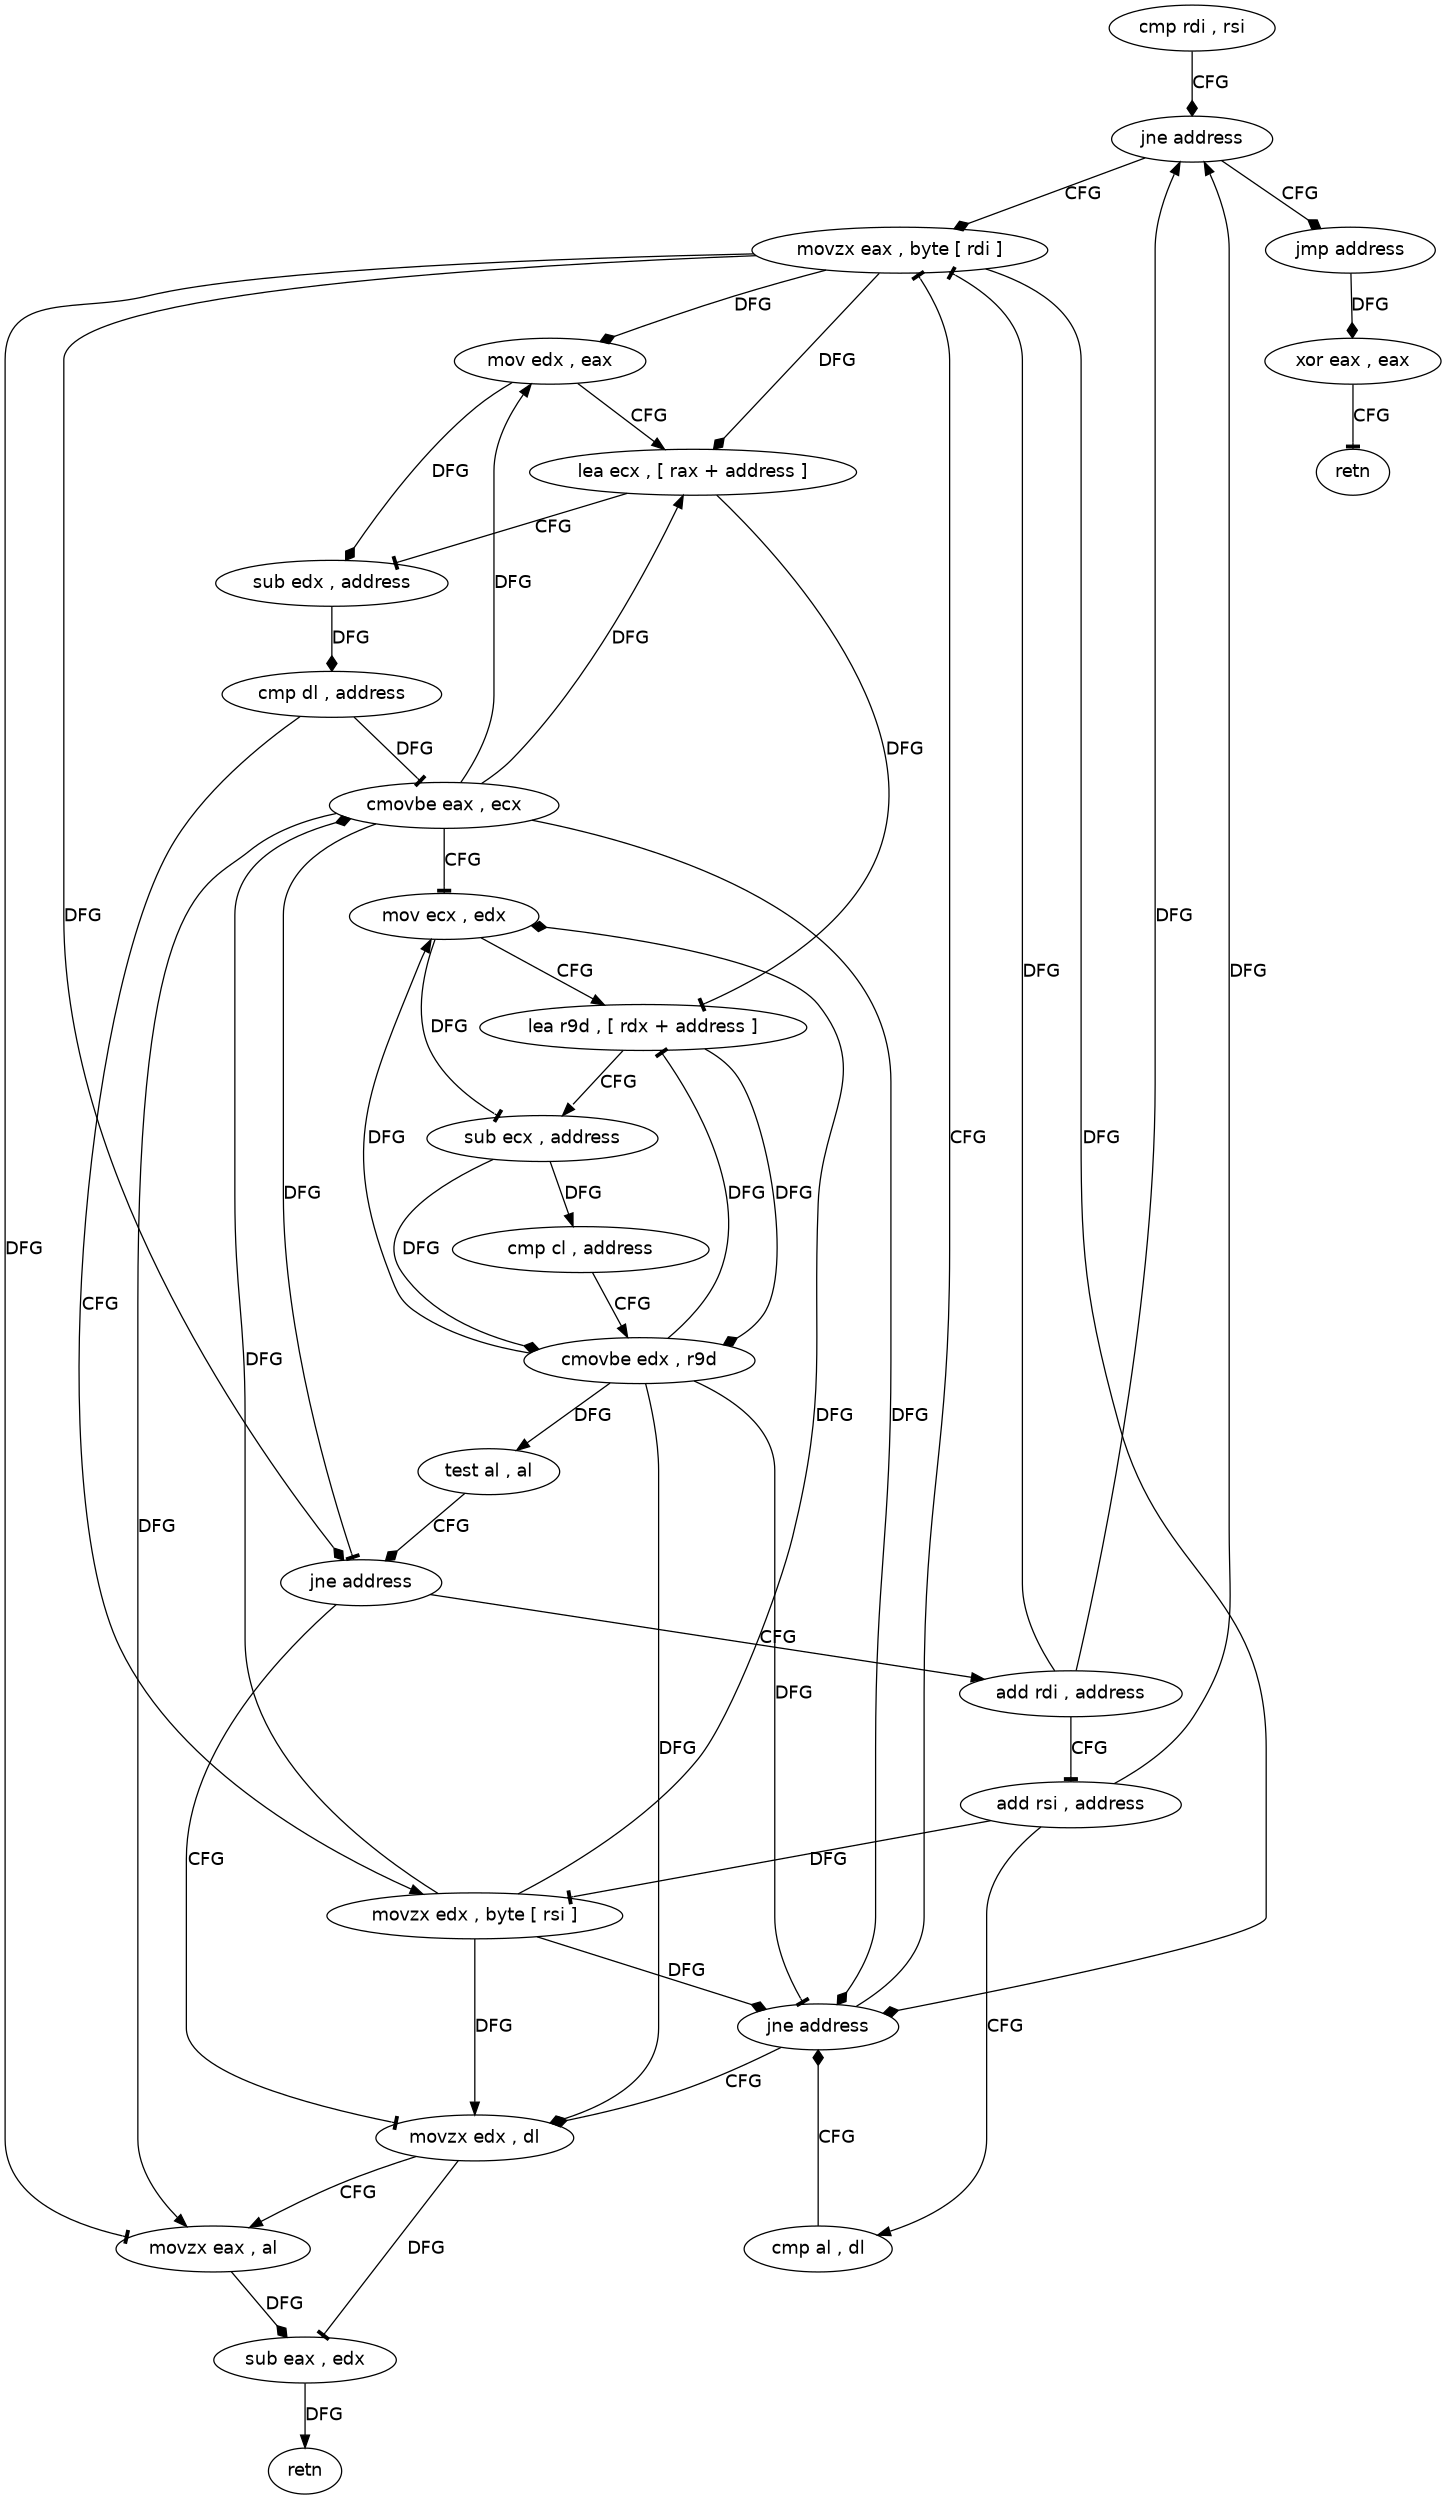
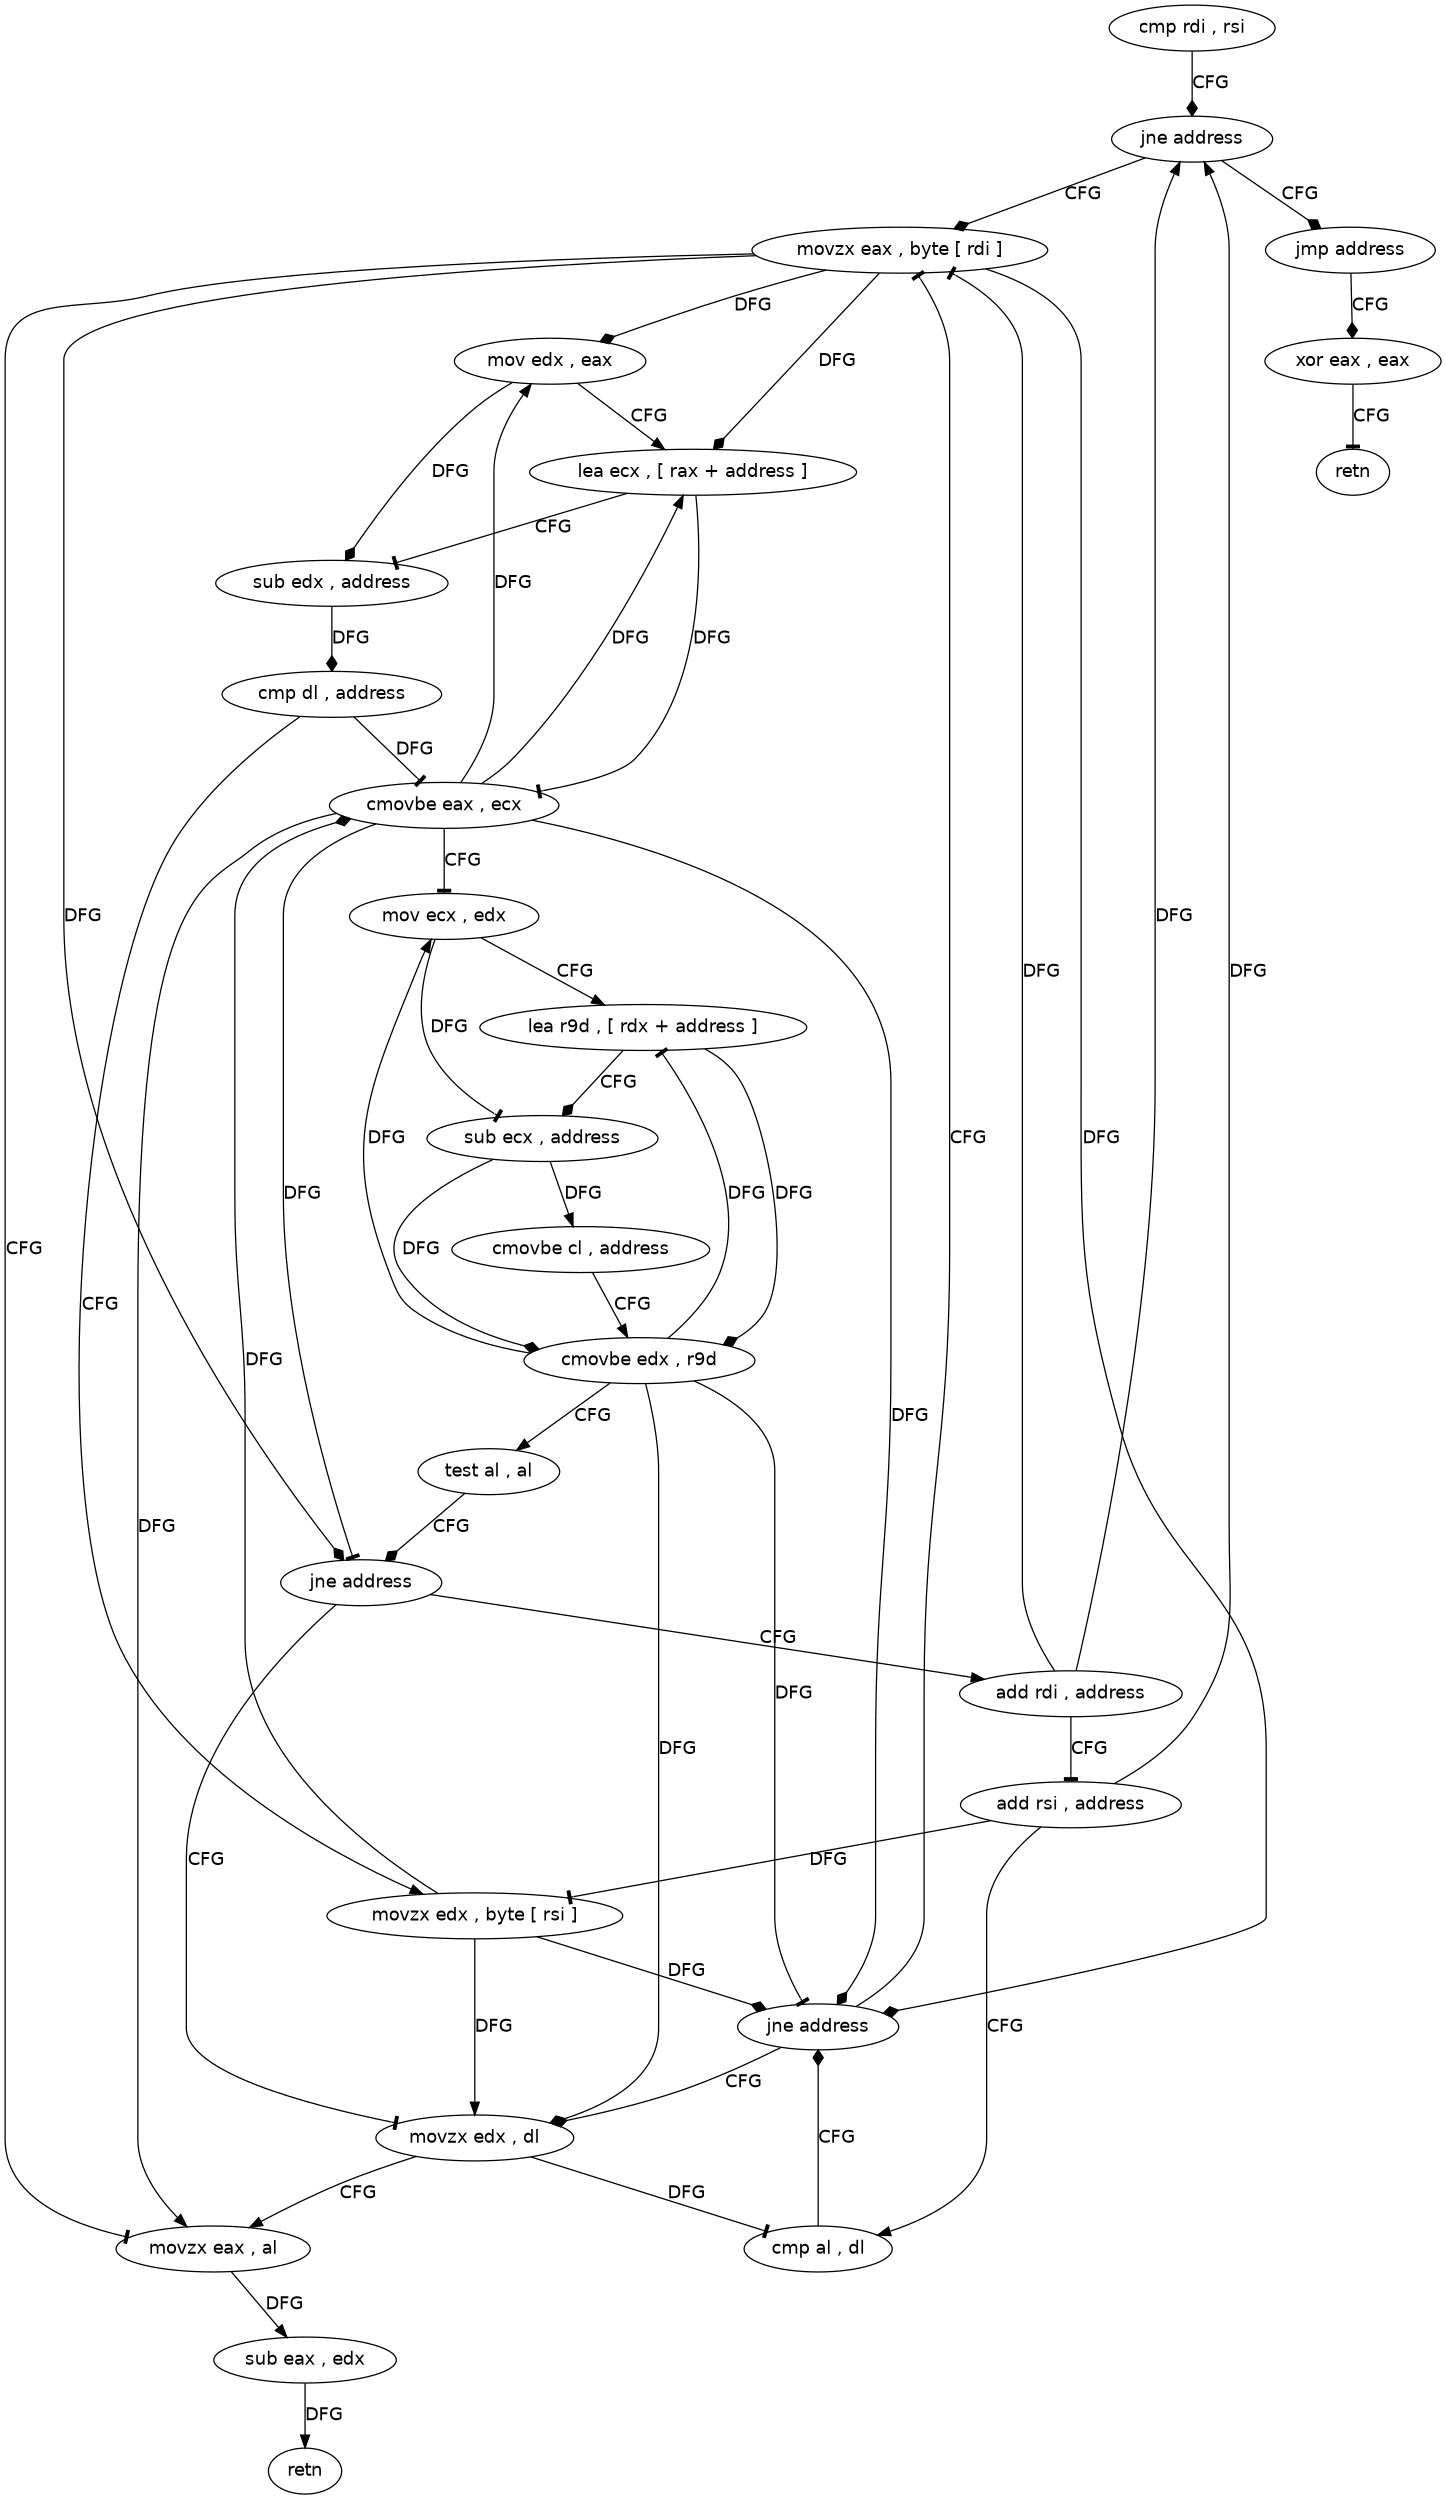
edge "jmp address" -> "xor eax , eax": label "DFG" -> "CFG"
edge "lea ecx , [ rax + address ]" -> "lea r9d , [ rdx + address ]": now "lea ecx , [ rax + address ]" -> "cmovbe eax , ecx"
edge "lea r9d , [ rdx + address ]" -> "sub ecx , address": arrowhead normal -> diamond
edge "movzx eax , byte [ rdi ]" -> "movzx eax , al": label "DFG" -> "CFG"
node "cmp cl , address": label "cmp cl , address" -> "cmovbe cl , address"
edge "movzx edx , byte [ rsi ]" -> "mov ecx , edx": removed, label "DFG"
edge "cmovbe edx , r9d" -> "test al , al": label "DFG" -> "CFG"
edge "movzx edx , dl" -> "sub eax , edx": now "movzx edx , dl" -> "cmp al , dl"
edge "movzx eax , al" -> "sub eax , edx": arrowhead diamond -> normal
